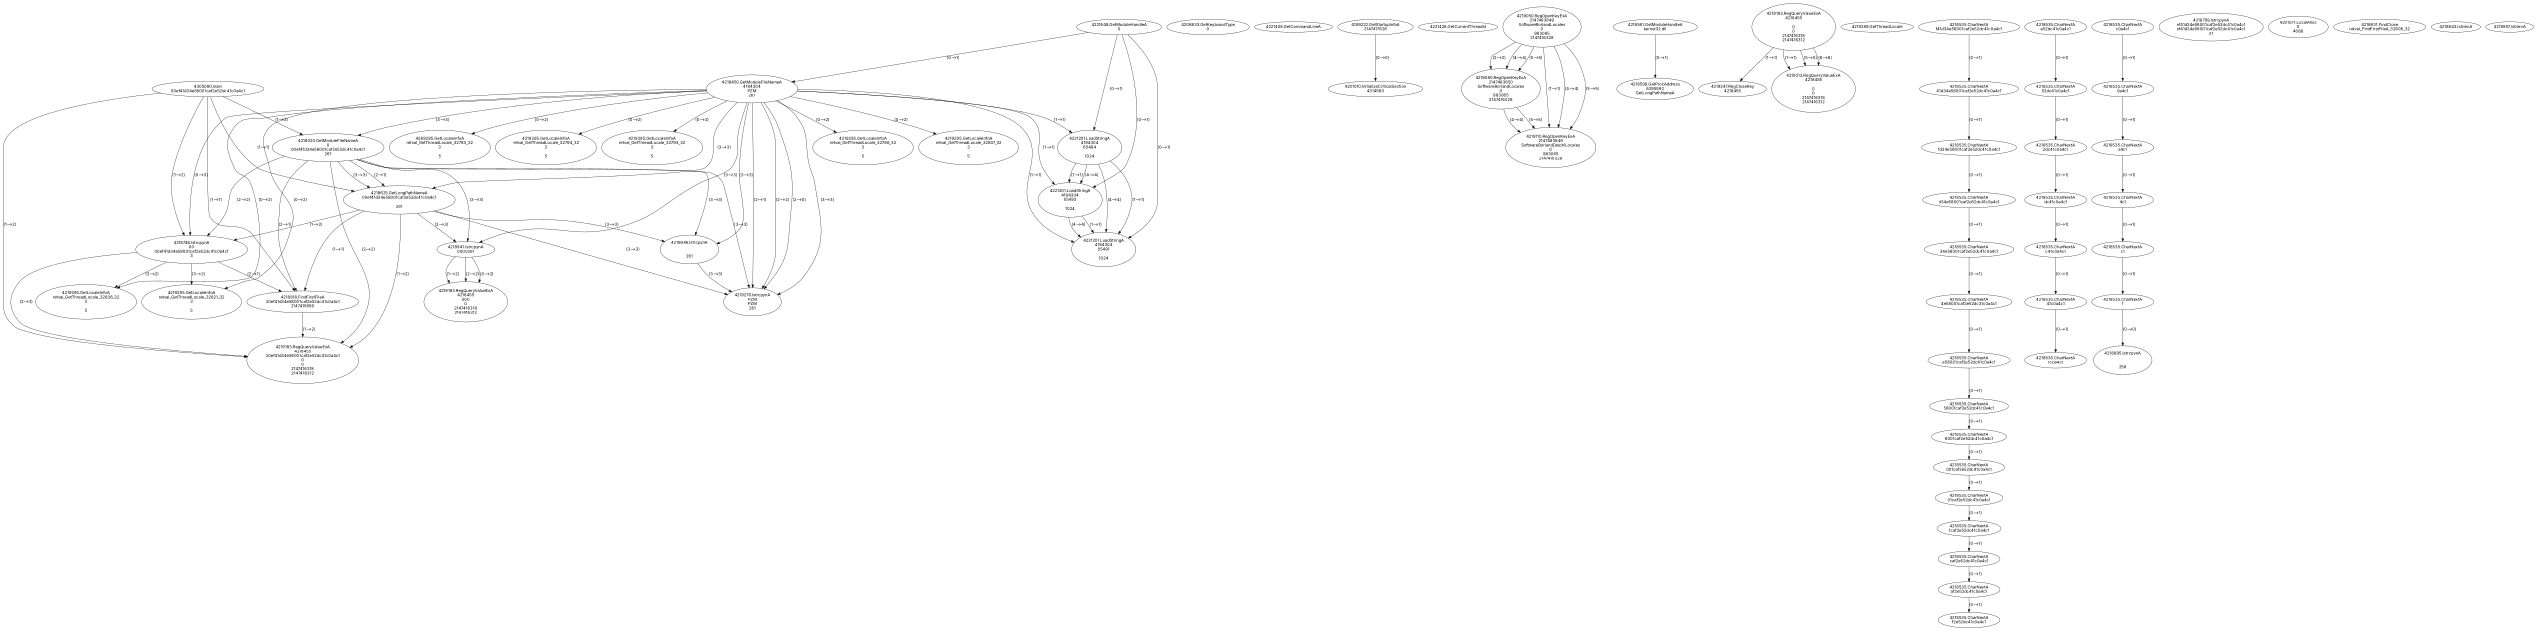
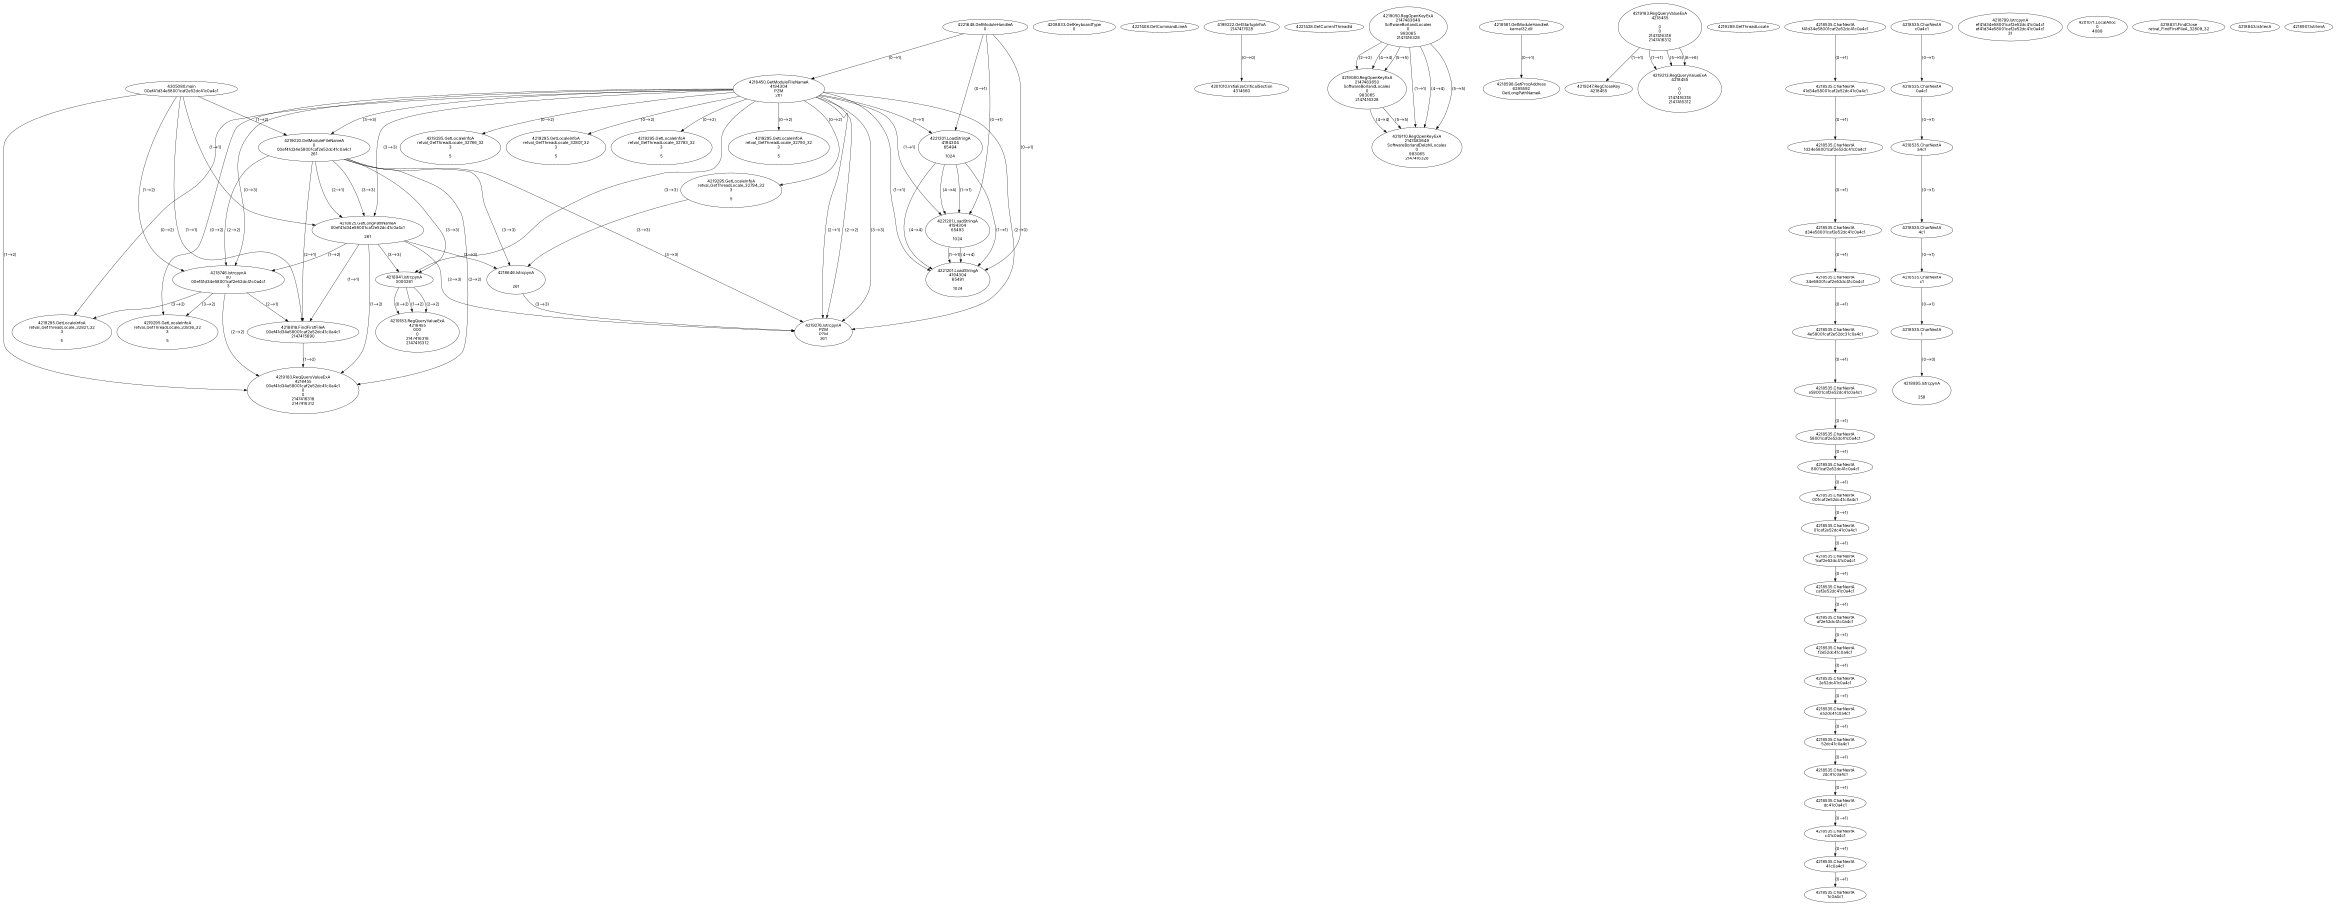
node "4289295.GetLocaleInfoA retval_GetThreadLocale_32783_32 3 5": label "4289295.GetLocaleInfoA retval_GetThreadLocale_32783_32 3 5" -> "4219295.GetLocaleInfoA retval_GetThreadLocale_32783_32 3 5"
edge "4218450.GetModuleFileNameA 4194304 PZM 261" -> "4218646.lstrcpynA 261": now "4219295.GetLocaleInfoA retval_GetThreadLocale_32794_32 3 5" -> "4218646.lstrcpynA 261"
node "4218535.CharNextA 2e52dc41c0a4c1": added
